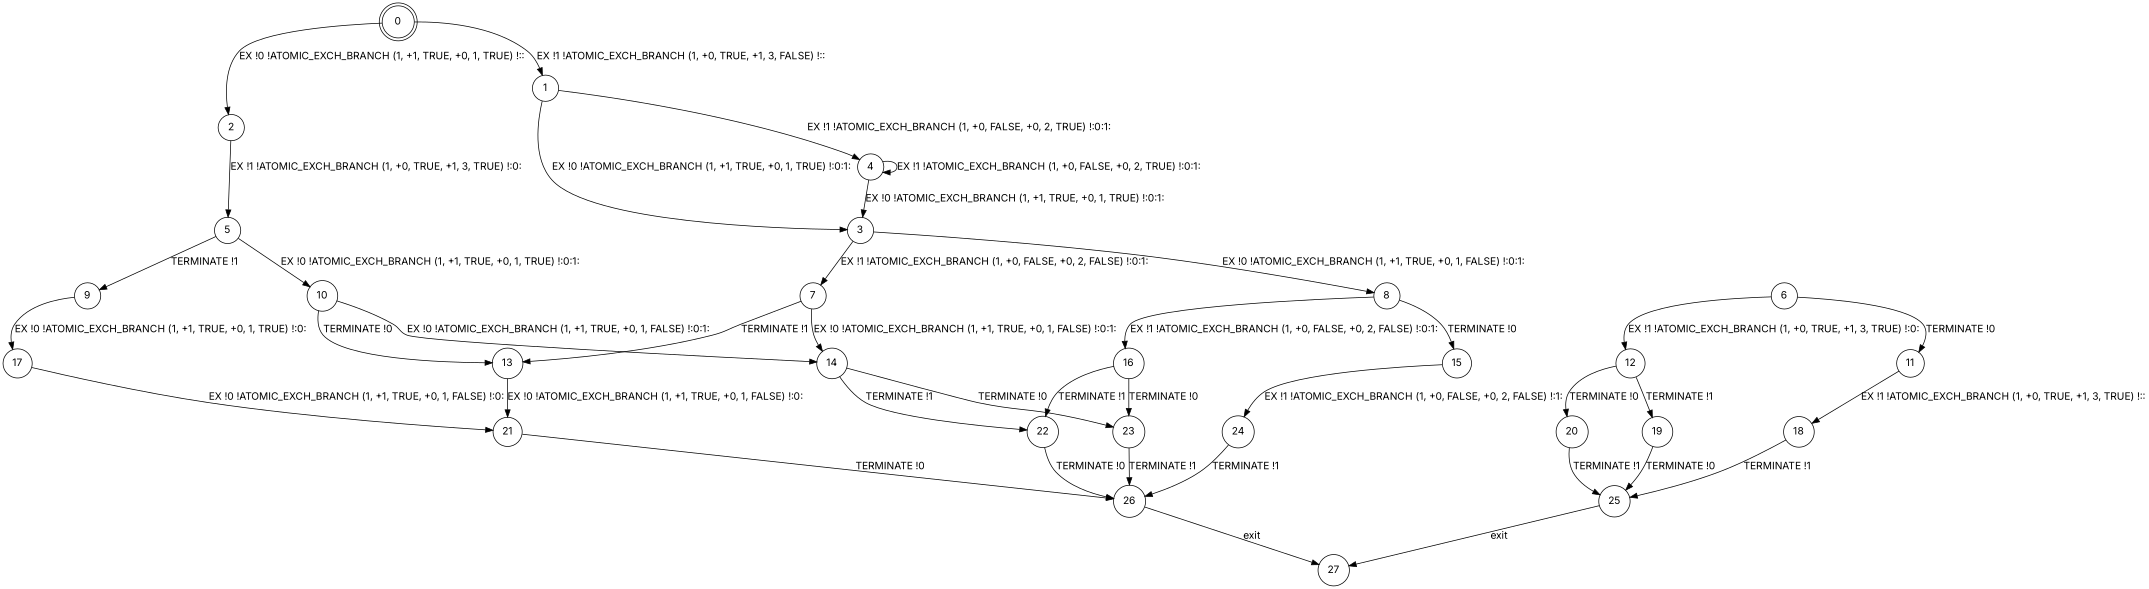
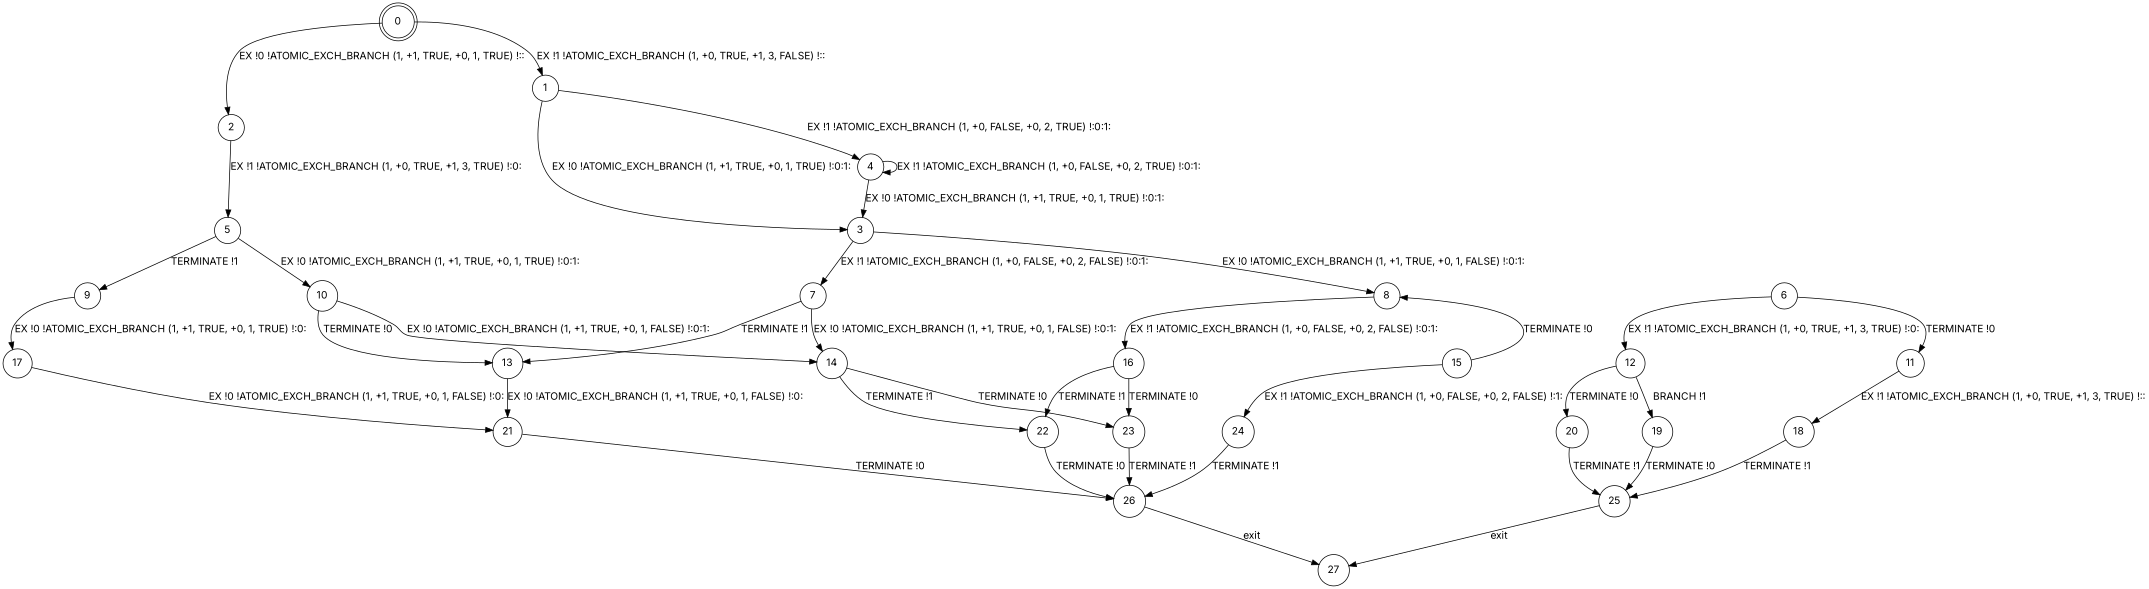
edge "8" -> "15": reversed
edge "12" -> "19": label "TERMINATE !1" -> "BRANCH !1"
